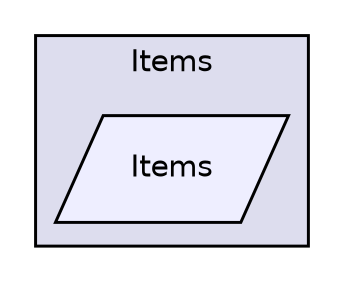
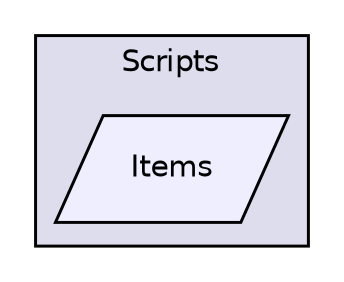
cluster "Items": label "Items" -> "Scripts"
